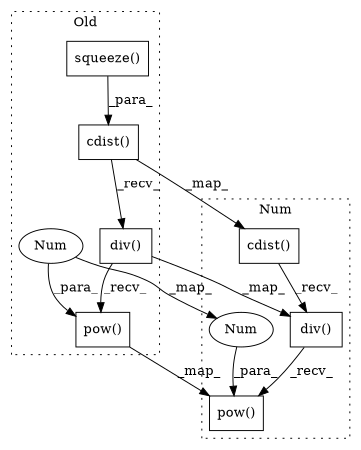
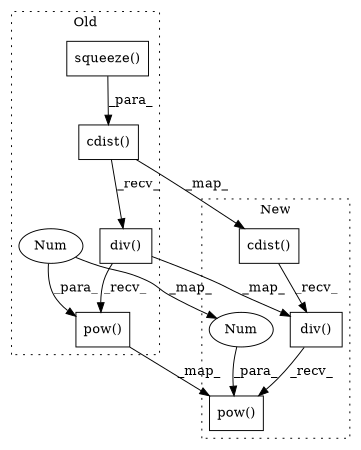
cluster "Num": label "Num" -> "New"
